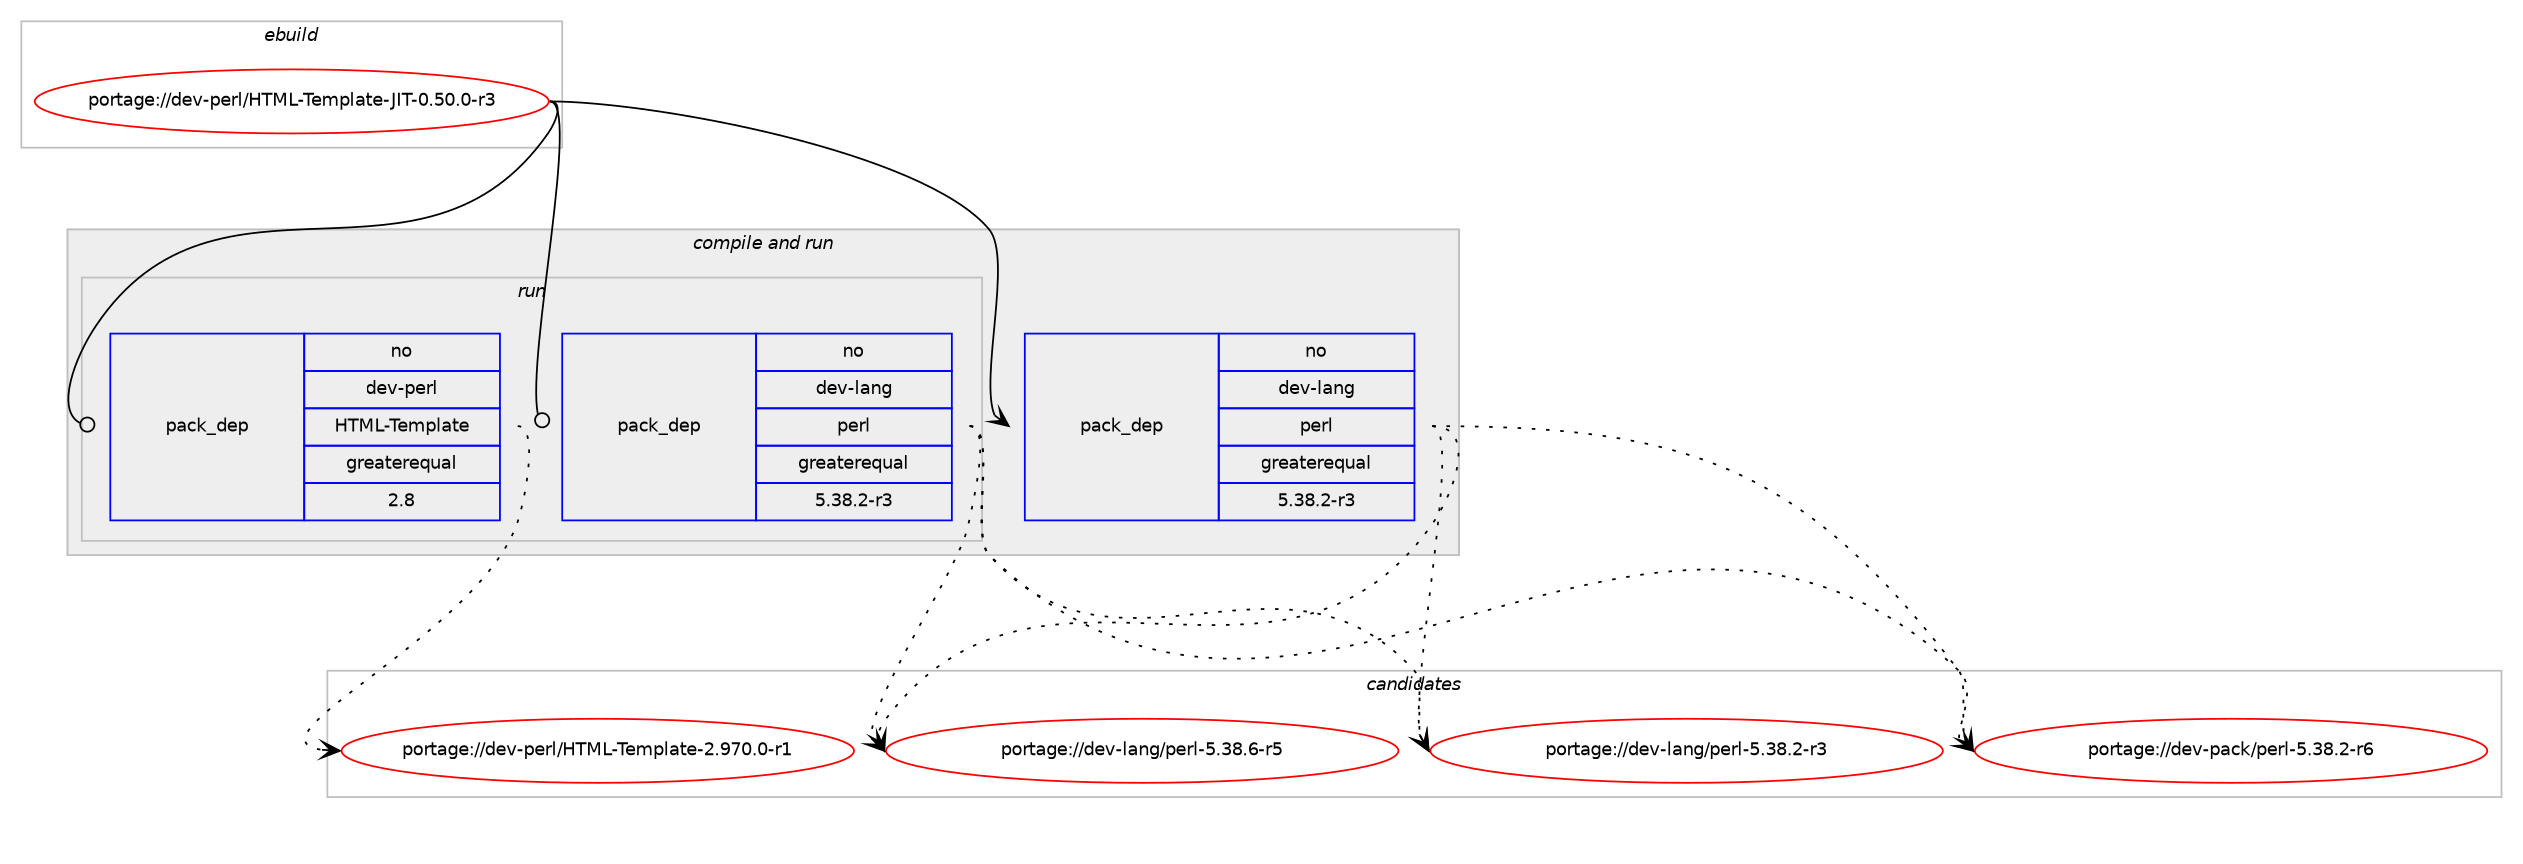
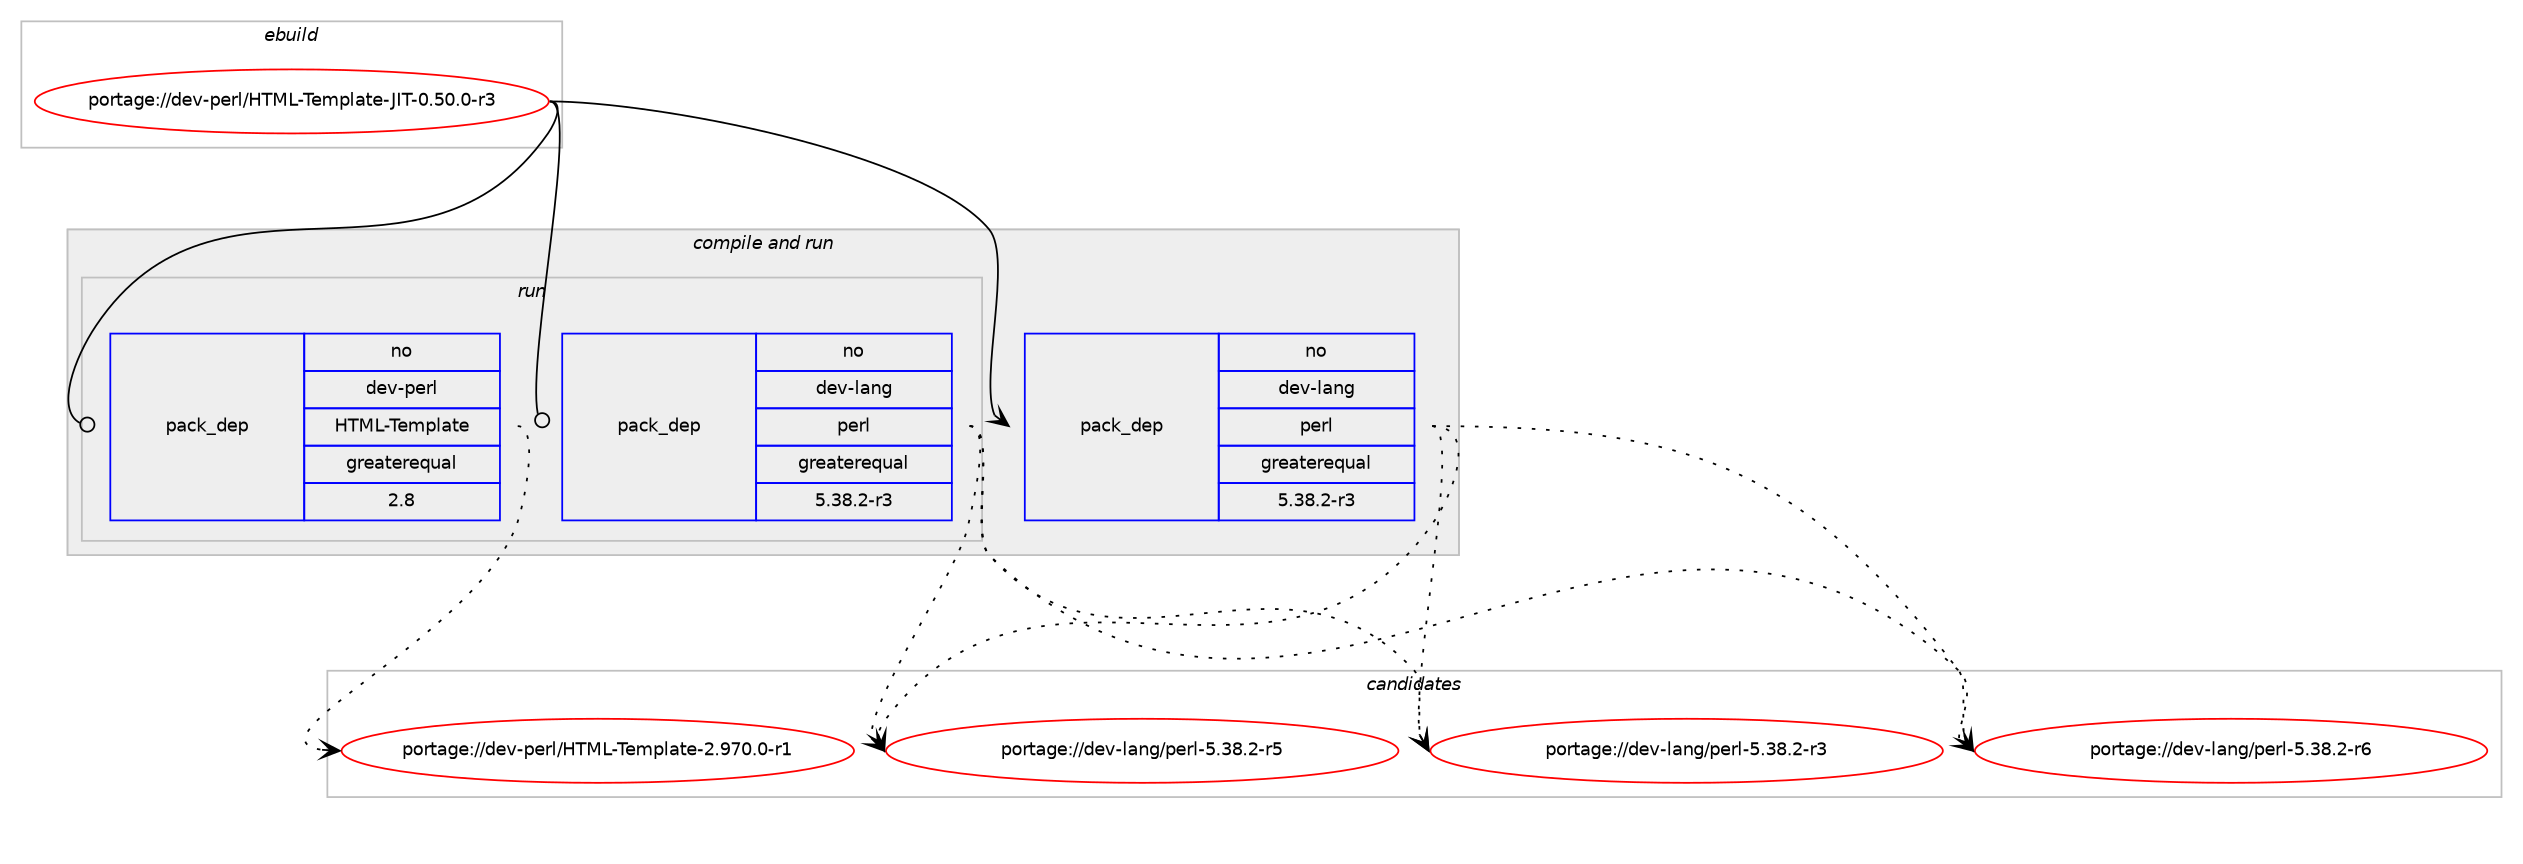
node "portage://dev-lang/perl-5.38.6-r5": label "portage://dev-lang/perl-5.38.6-r5" -> "portage://dev-lang/perl-5.38.2-r5"
node "portage://dev-pack/perl-5.38.2-r6": label "portage://dev-pack/perl-5.38.2-r6" -> "portage://dev-lang/perl-5.38.2-r6"
